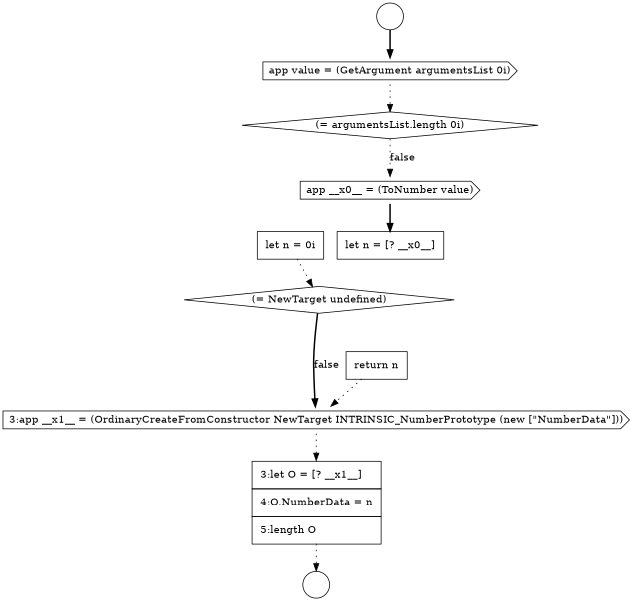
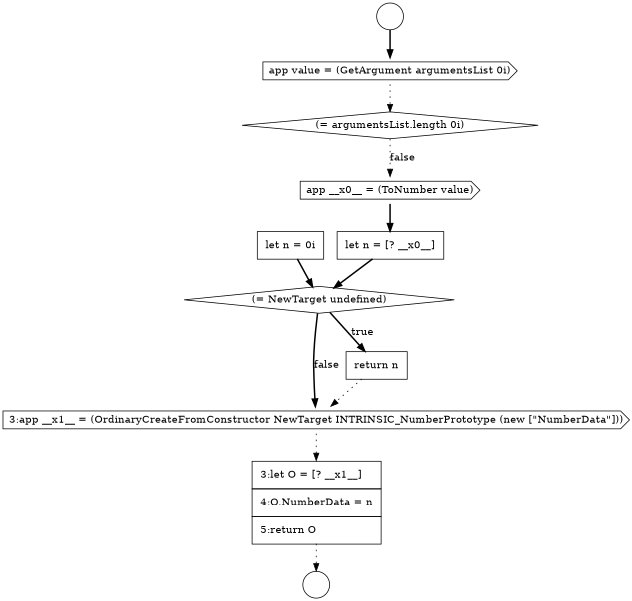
edge "let n = 0i" -> "(= NewTarget undefined)": style dotted -> bold
edge "let n = [? __x0__]" -> "(= NewTarget undefined)": added
edge "(= NewTarget undefined)" -> "return n": added, label "true"
node "3:let O = [? __x1__]": text "5:length O" -> "5:return O"
